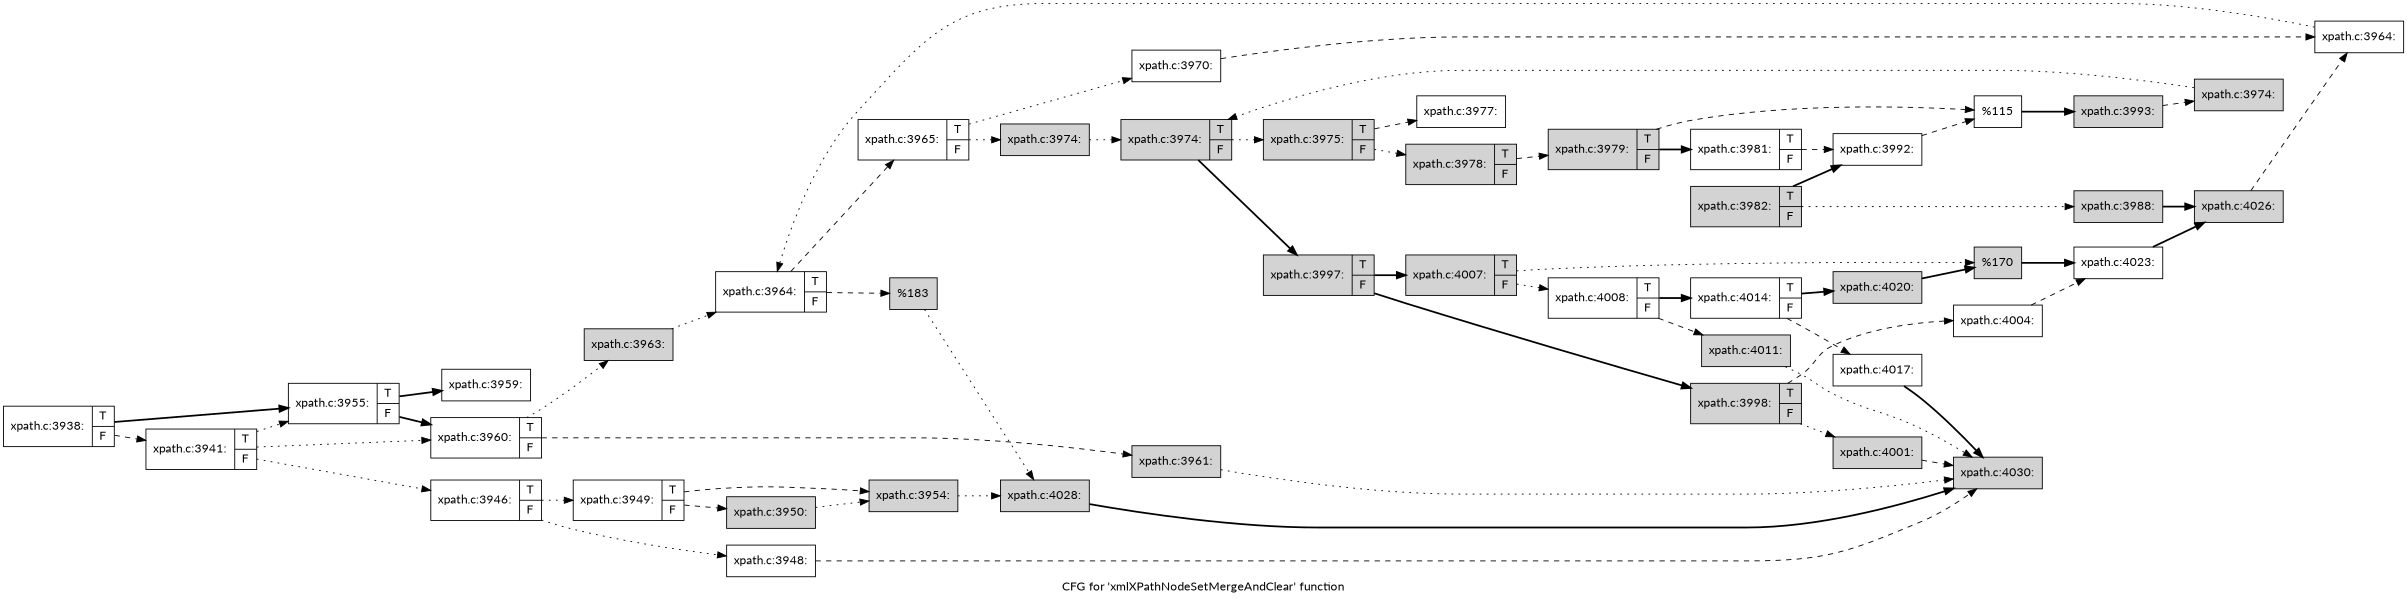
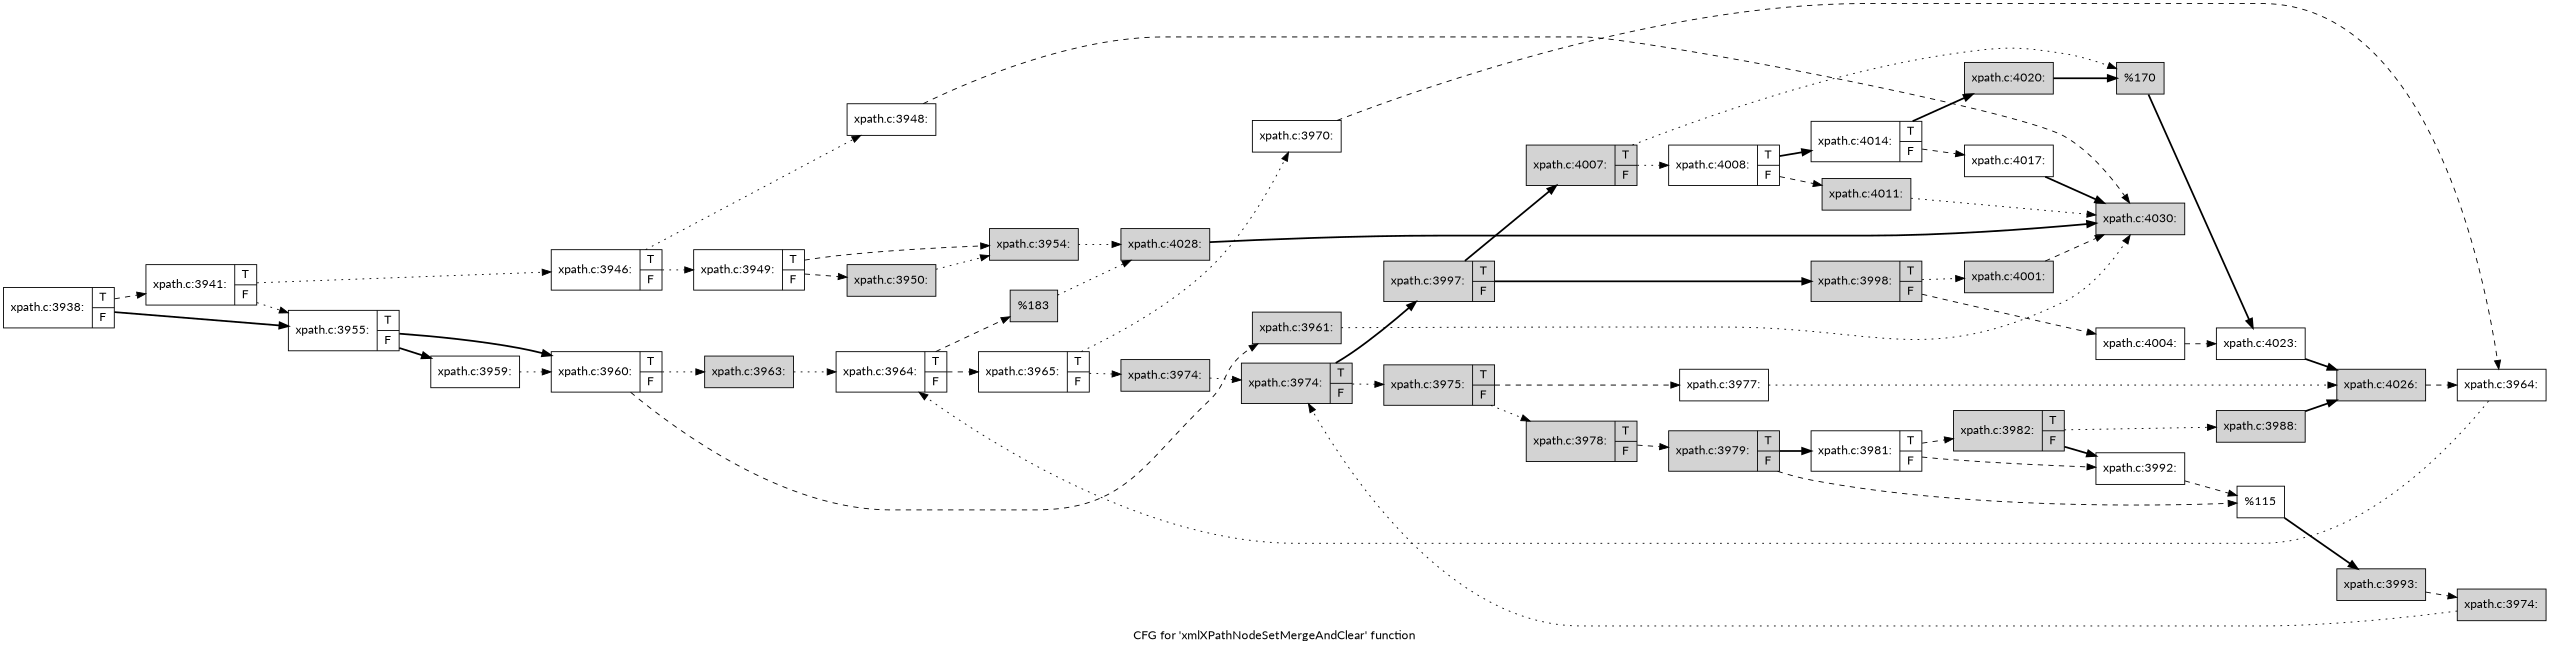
edge "xpath.c:3977:" -> "xpath.c:4026:": added
edge "xpath.c:3981:" -> "xpath.c:3982:": added
edge "xpath.c:3941:" -> "xpath.c:3960:": now "xpath.c:3959:" -> "xpath.c:3960:"
